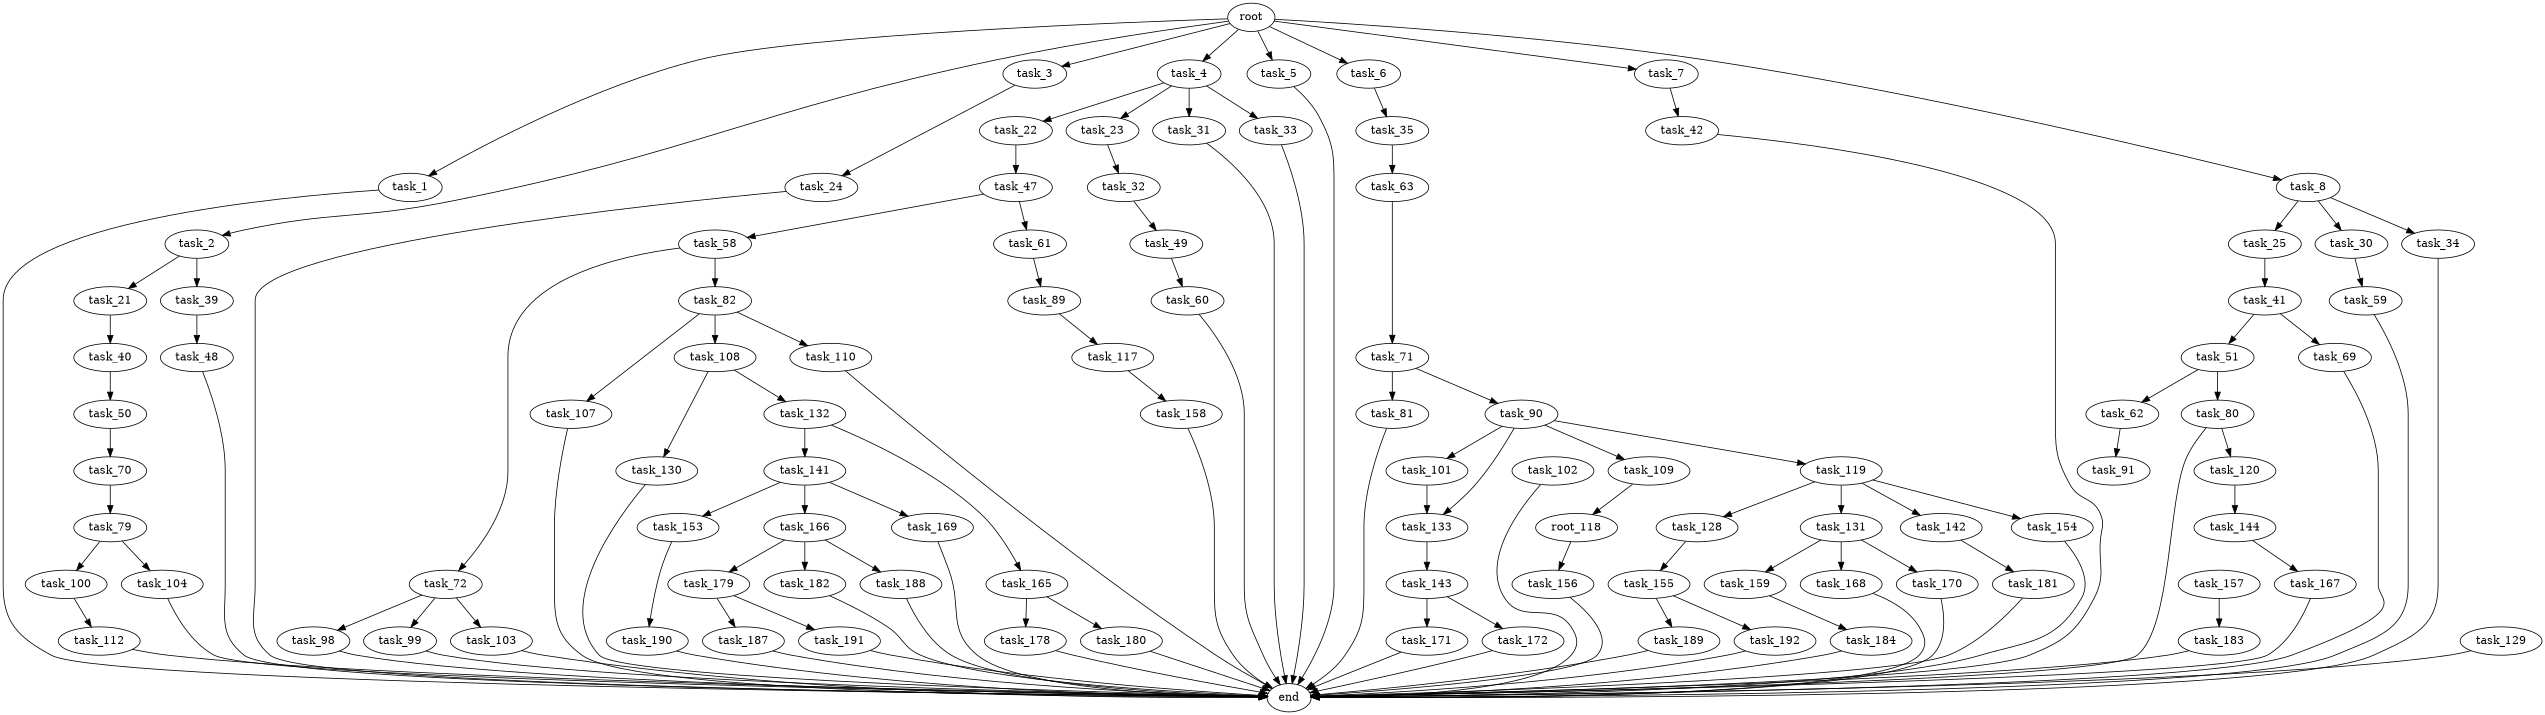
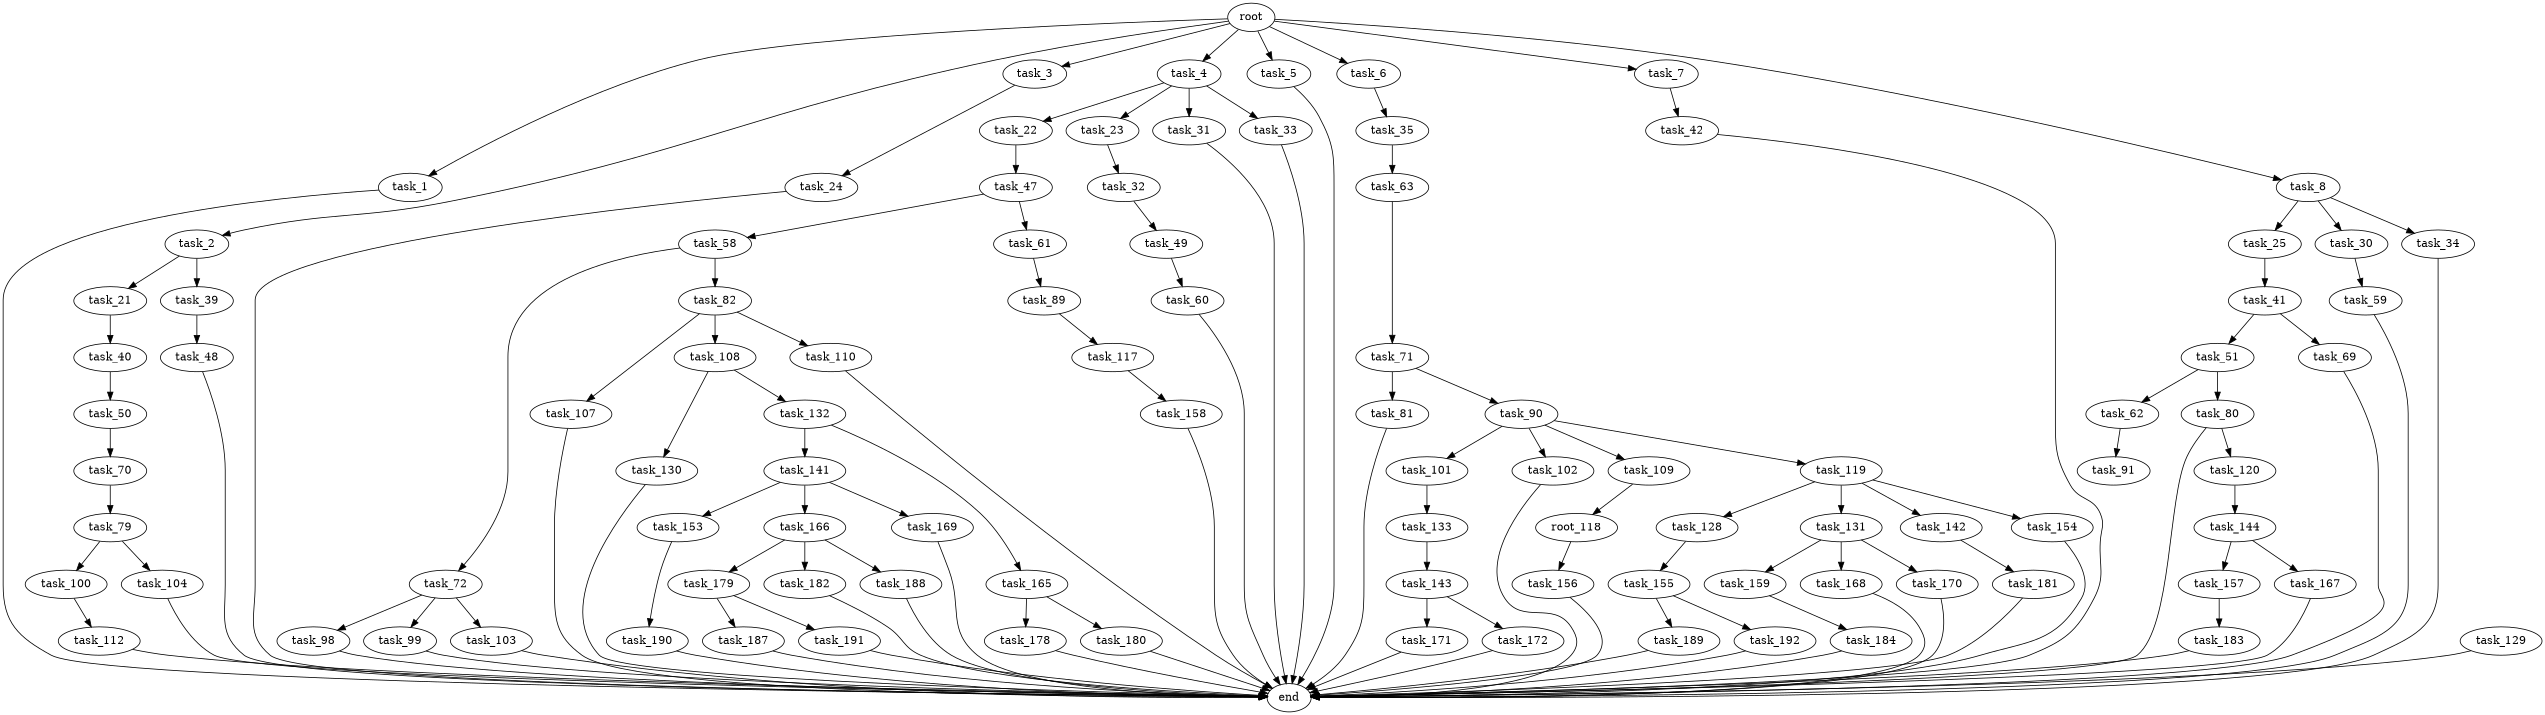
edge "task_90" -> "task_133": now "task_90" -> "task_102"
edge "task_144" -> "task_157": added
